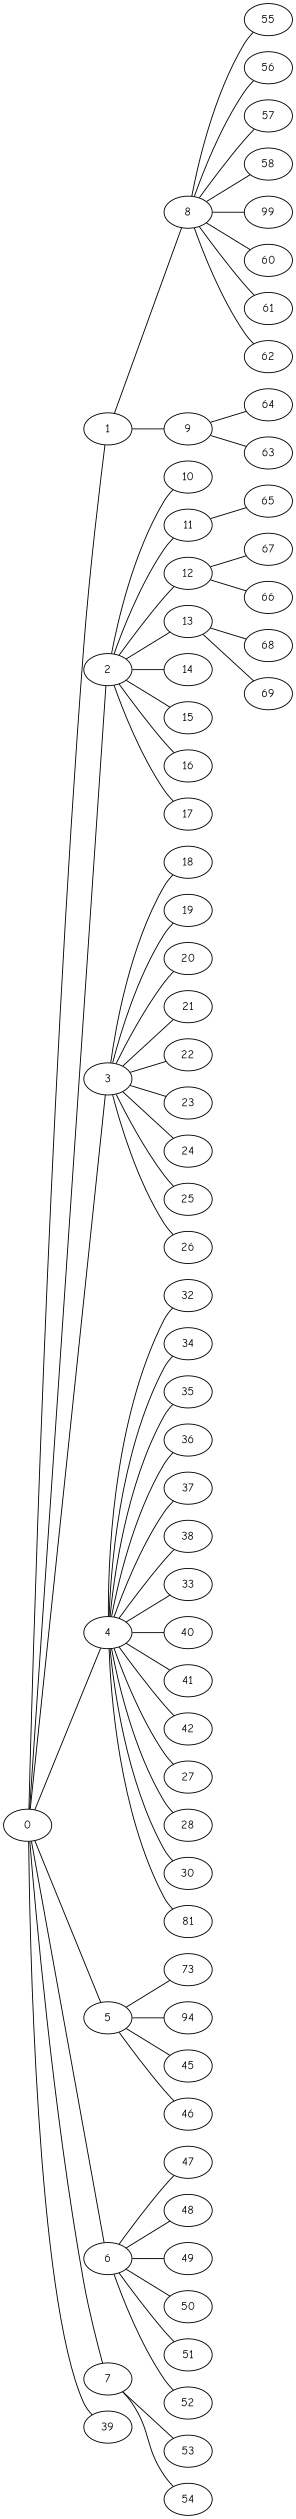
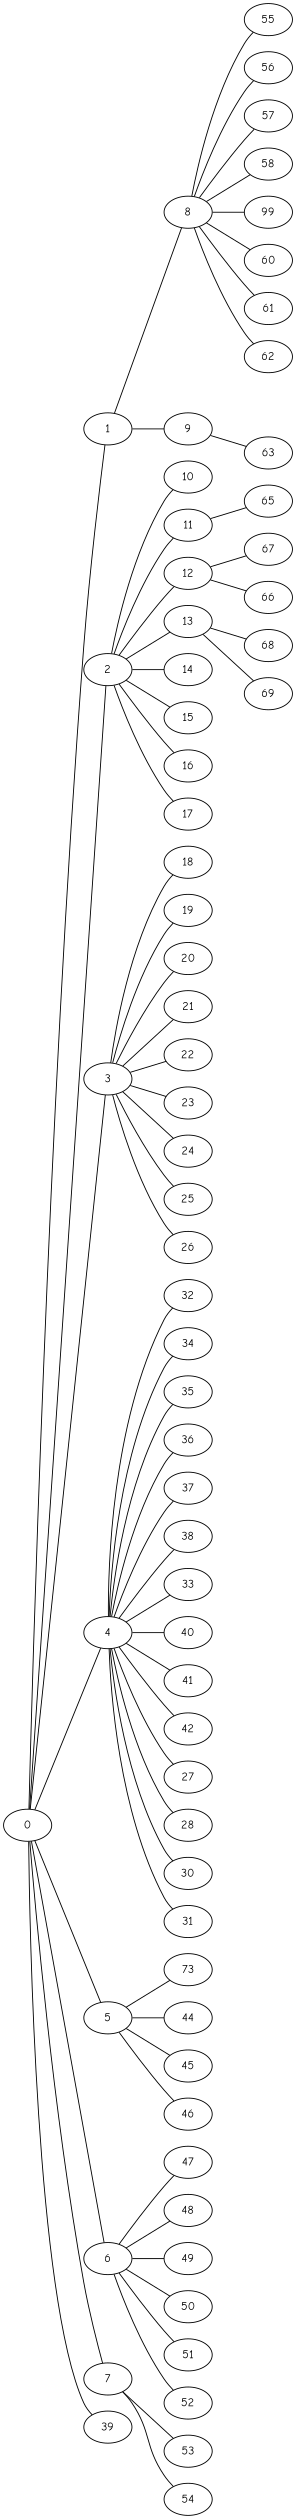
node "64": removed
node "81": label "81" -> "31"
node "94": label "94" -> "44"
